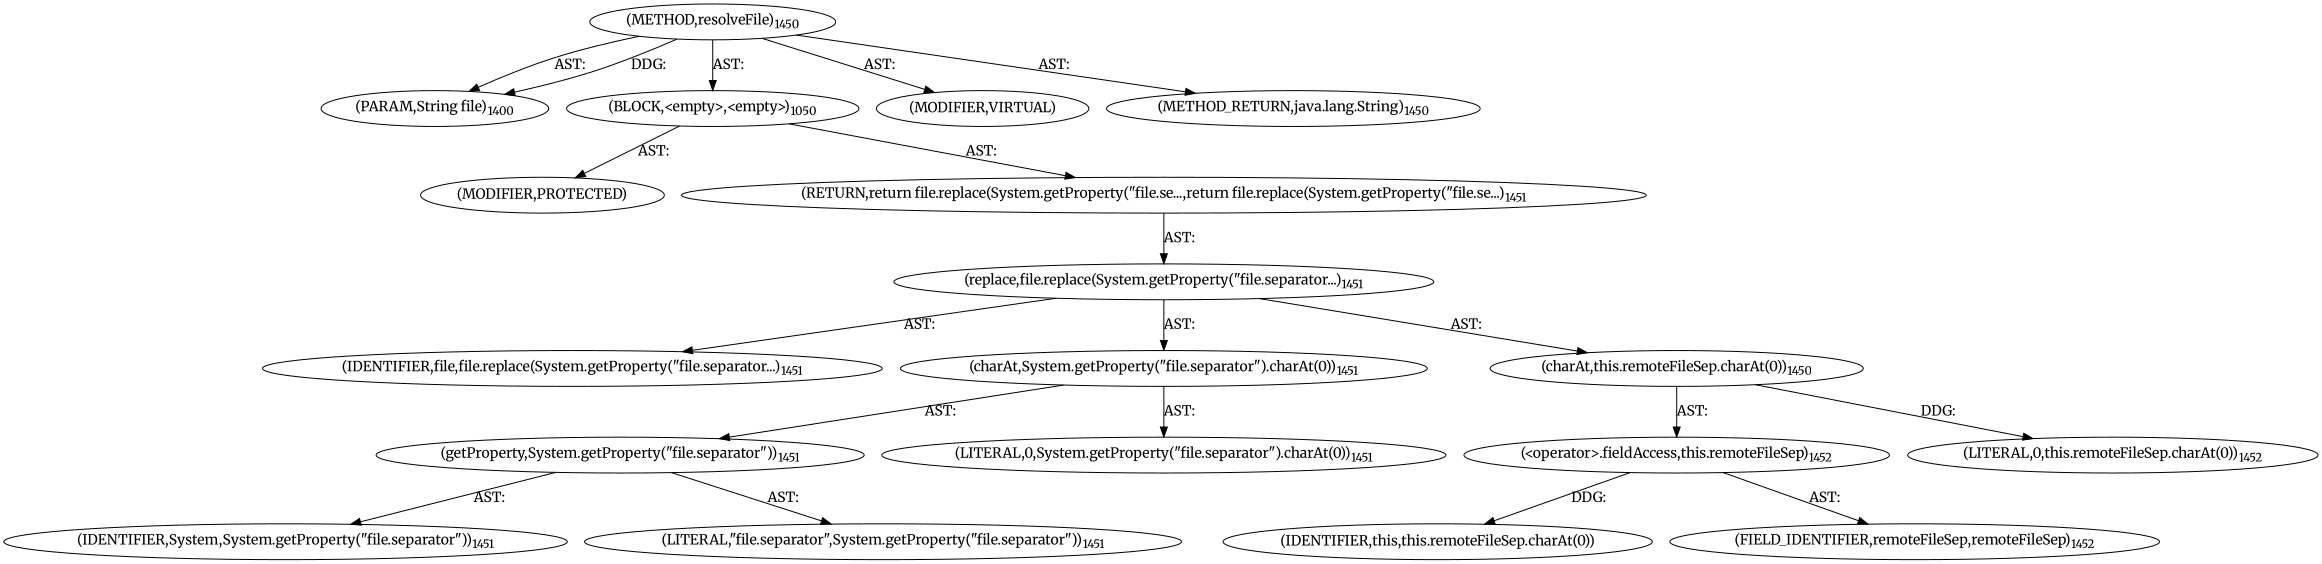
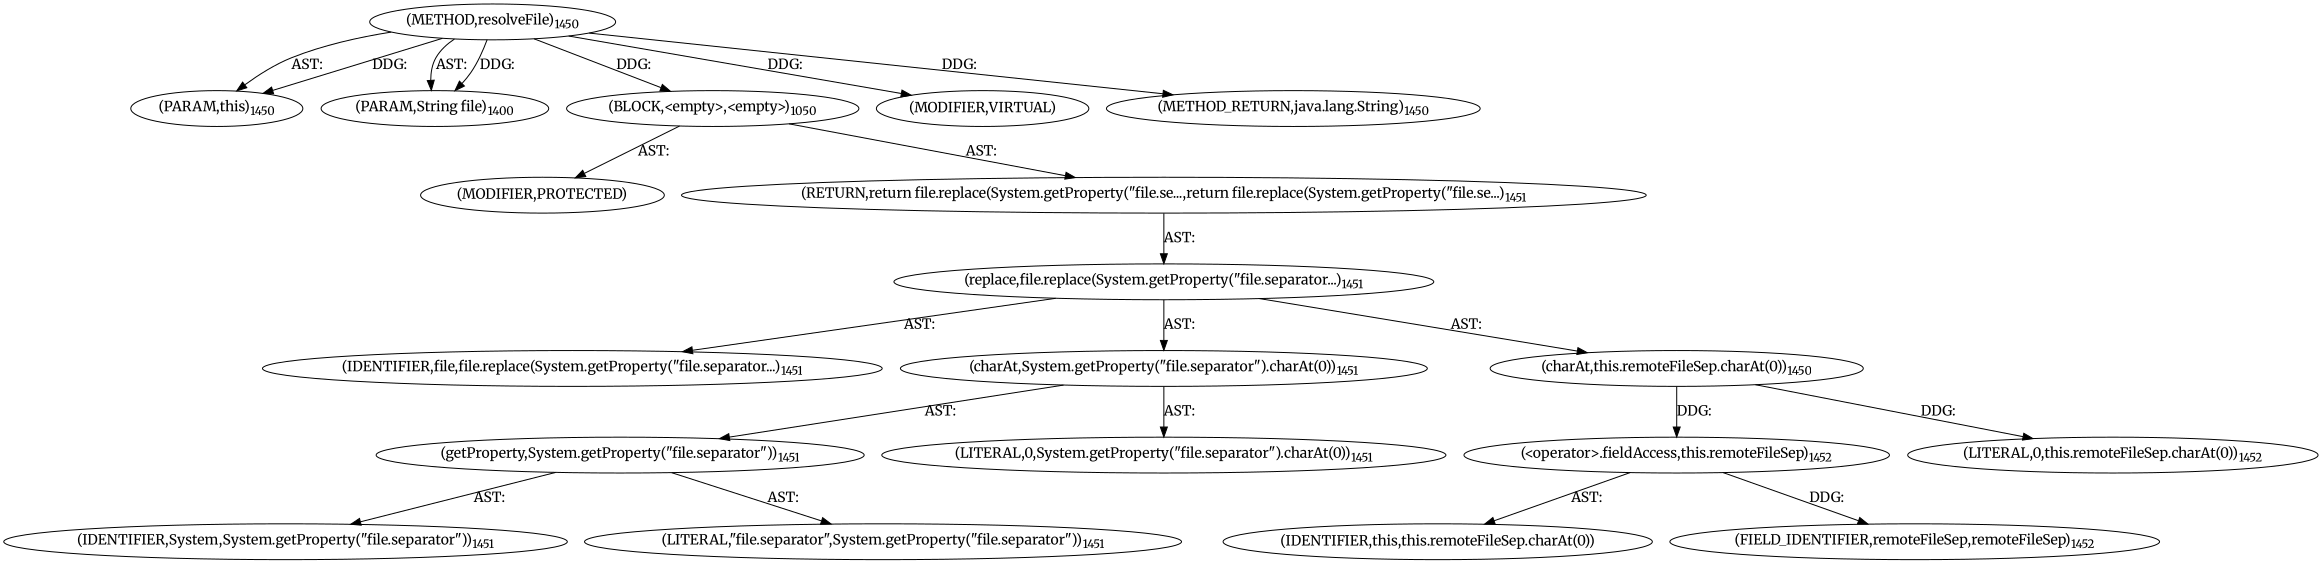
edge "(METHOD,resolveFile)" -> "(BLOCK,<empty>,<empty>)": label "AST: " -> "DDG: "
edge "(METHOD,resolveFile)" -> "(MODIFIER,VIRTUAL)": label "AST: " -> "DDG: "
edge "(METHOD,resolveFile)" -> "(METHOD_RETURN,java.lang.String)": label "AST: " -> "DDG: "
node "(PARAM,this)": added
edge "(charAt,this.remoteFileSep.charAt(0))" -> "(<operator>.fieldAccess,this.remoteFileSep)": label "AST: " -> "DDG: "
edge "(<operator>.fieldAccess,this.remoteFileSep)" -> "(IDENTIFIER,this,this.remoteFileSep.charAt(0))": label "DDG: " -> "AST: "
edge "(<operator>.fieldAccess,this.remoteFileSep)" -> "(FIELD_IDENTIFIER,remoteFileSep,remoteFileSep)": label "AST: " -> "DDG: "
